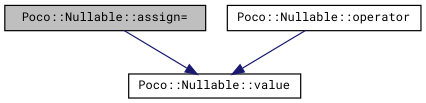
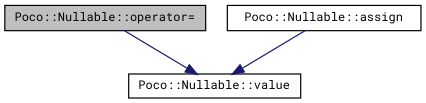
node "Poco::Nullable::assign=": label "Poco::Nullable::assign=" -> "Poco::Nullable::operator="
node "Poco::Nullable::operator": label "Poco::Nullable::operator" -> "Poco::Nullable::assign"
